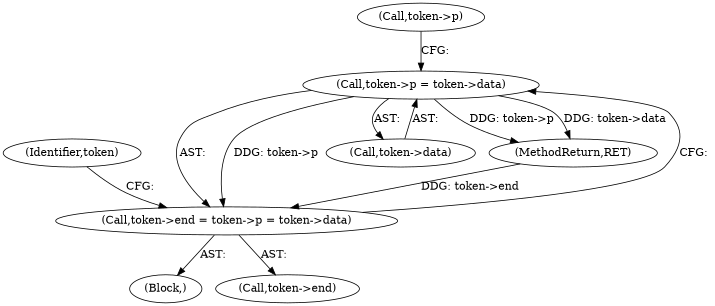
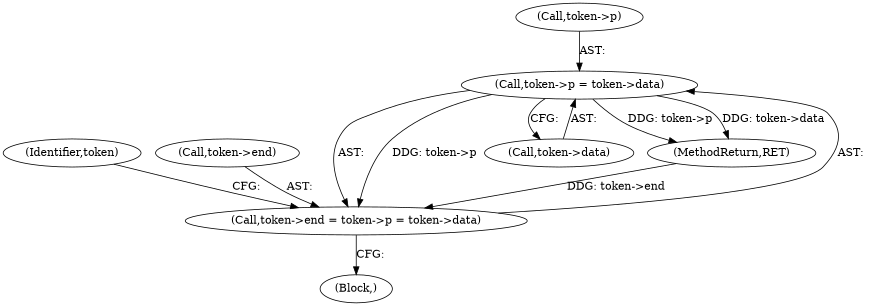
edge "(Call,token->p)" -> "(Call,token->p = token->data)": label "CFG: " -> "AST: "
edge "(Call,token->p = token->data)" -> "(Call,token->data)": label "AST: " -> "CFG: "
edge "(Call,token->end = token->p = token->data)" -> "(Call,token->p = token->data)": label "CFG: " -> "AST: "
edge "(Call,token->end = token->p = token->data)" -> "(Call,token->end)": reversed
edge "(Call,token->end = token->p = token->data)" -> "(Block,)": label "AST: " -> "CFG: "
